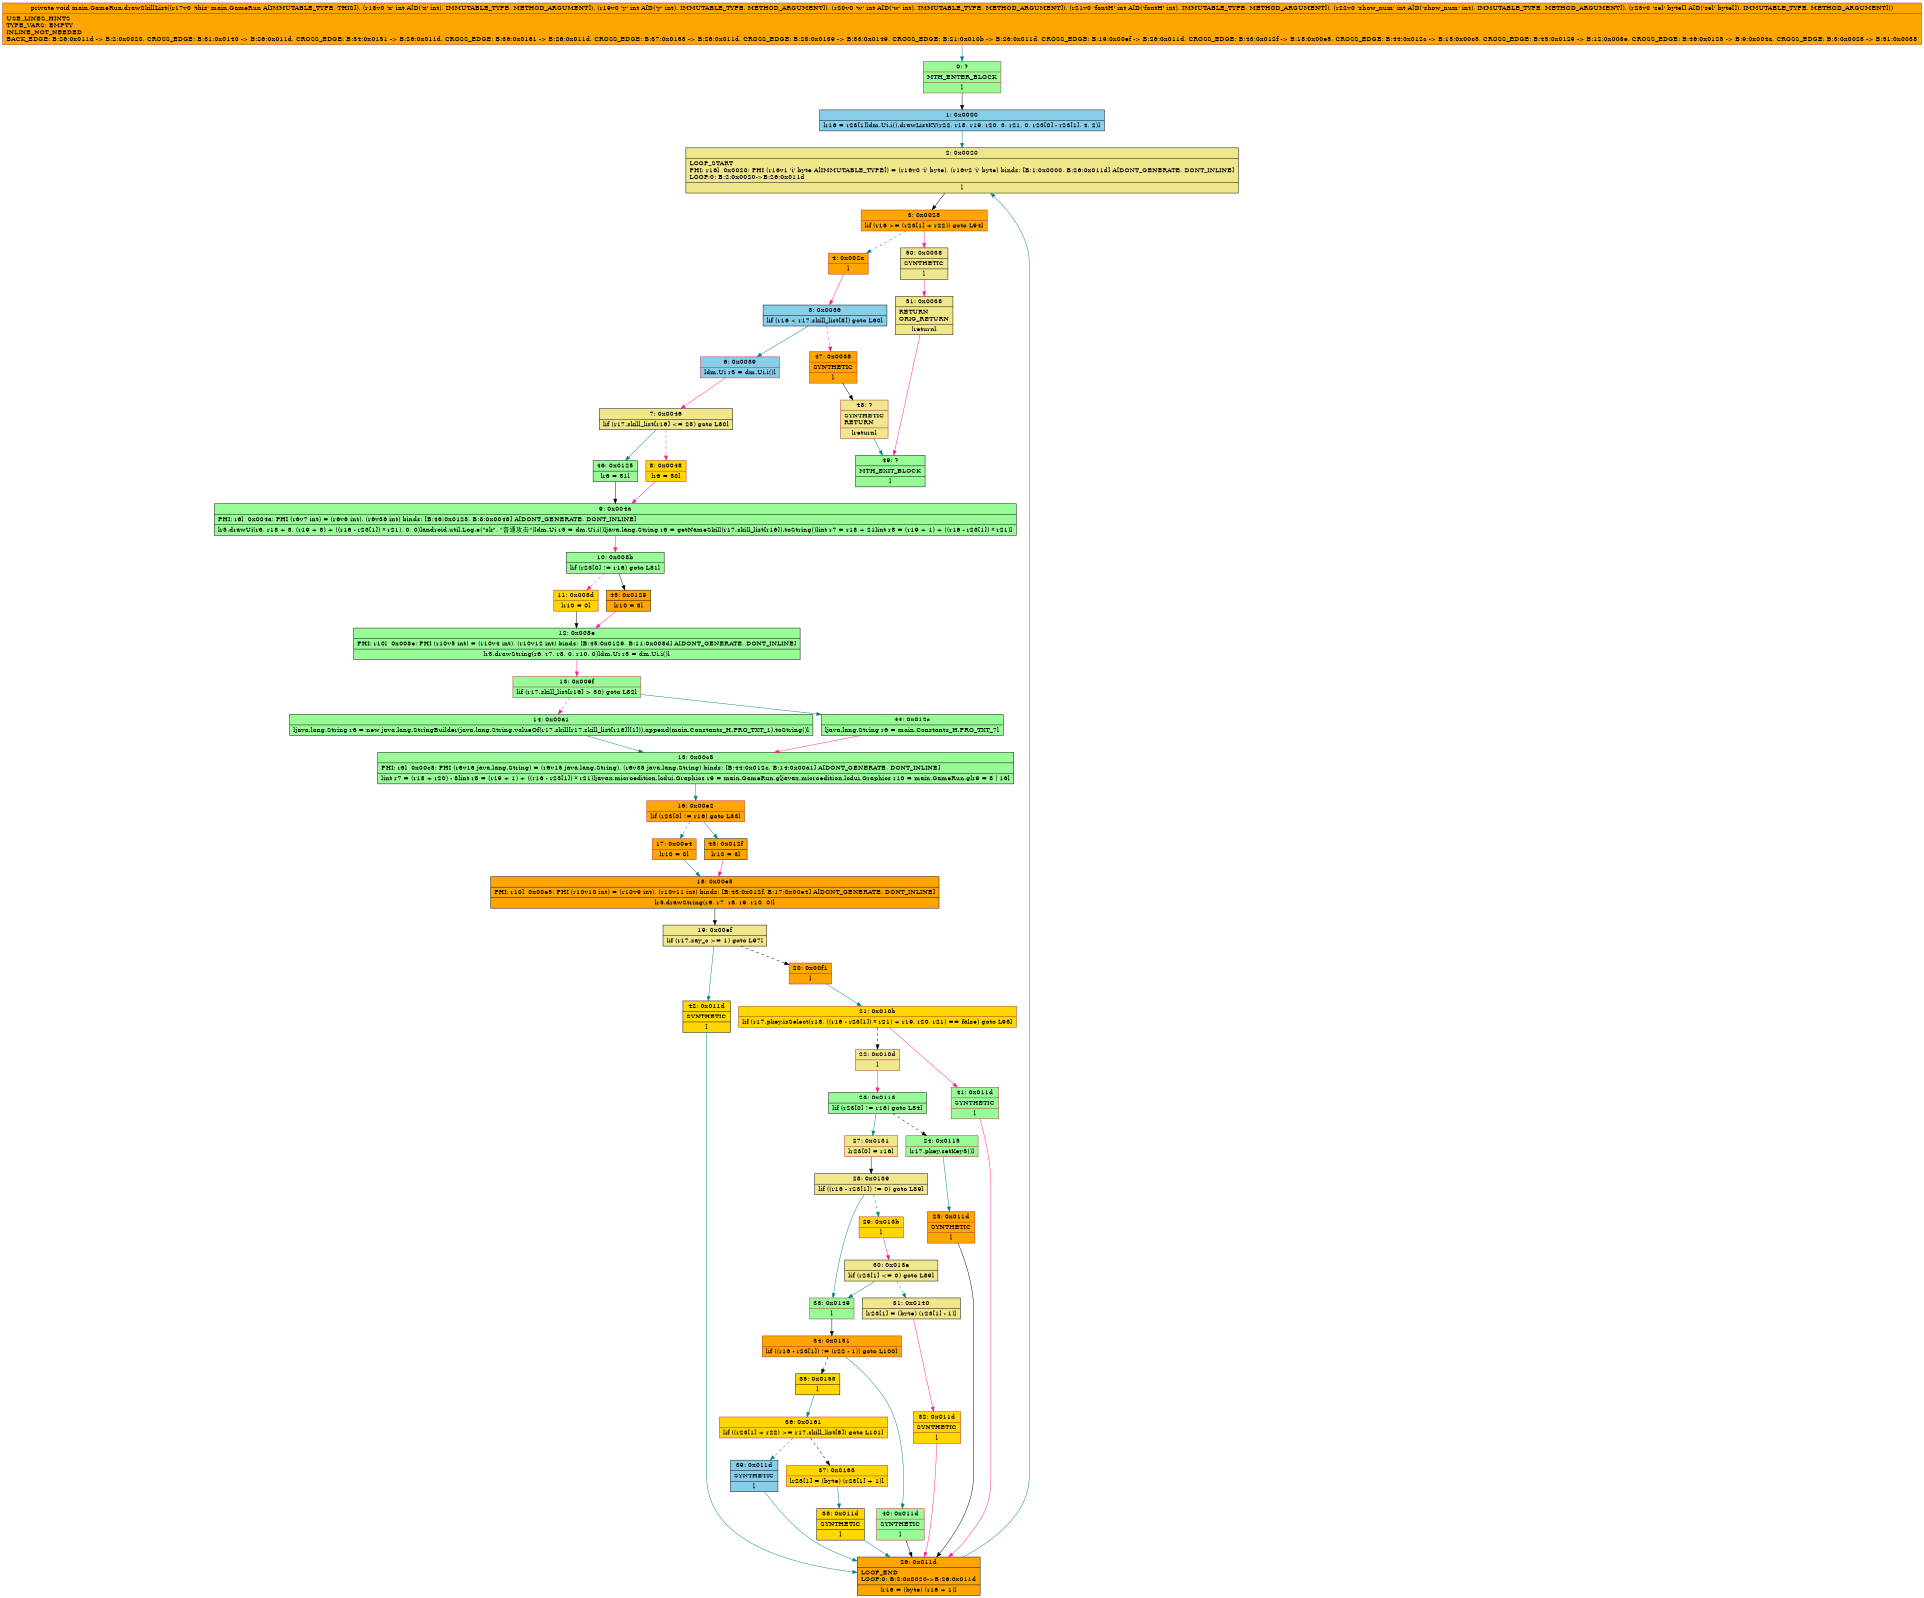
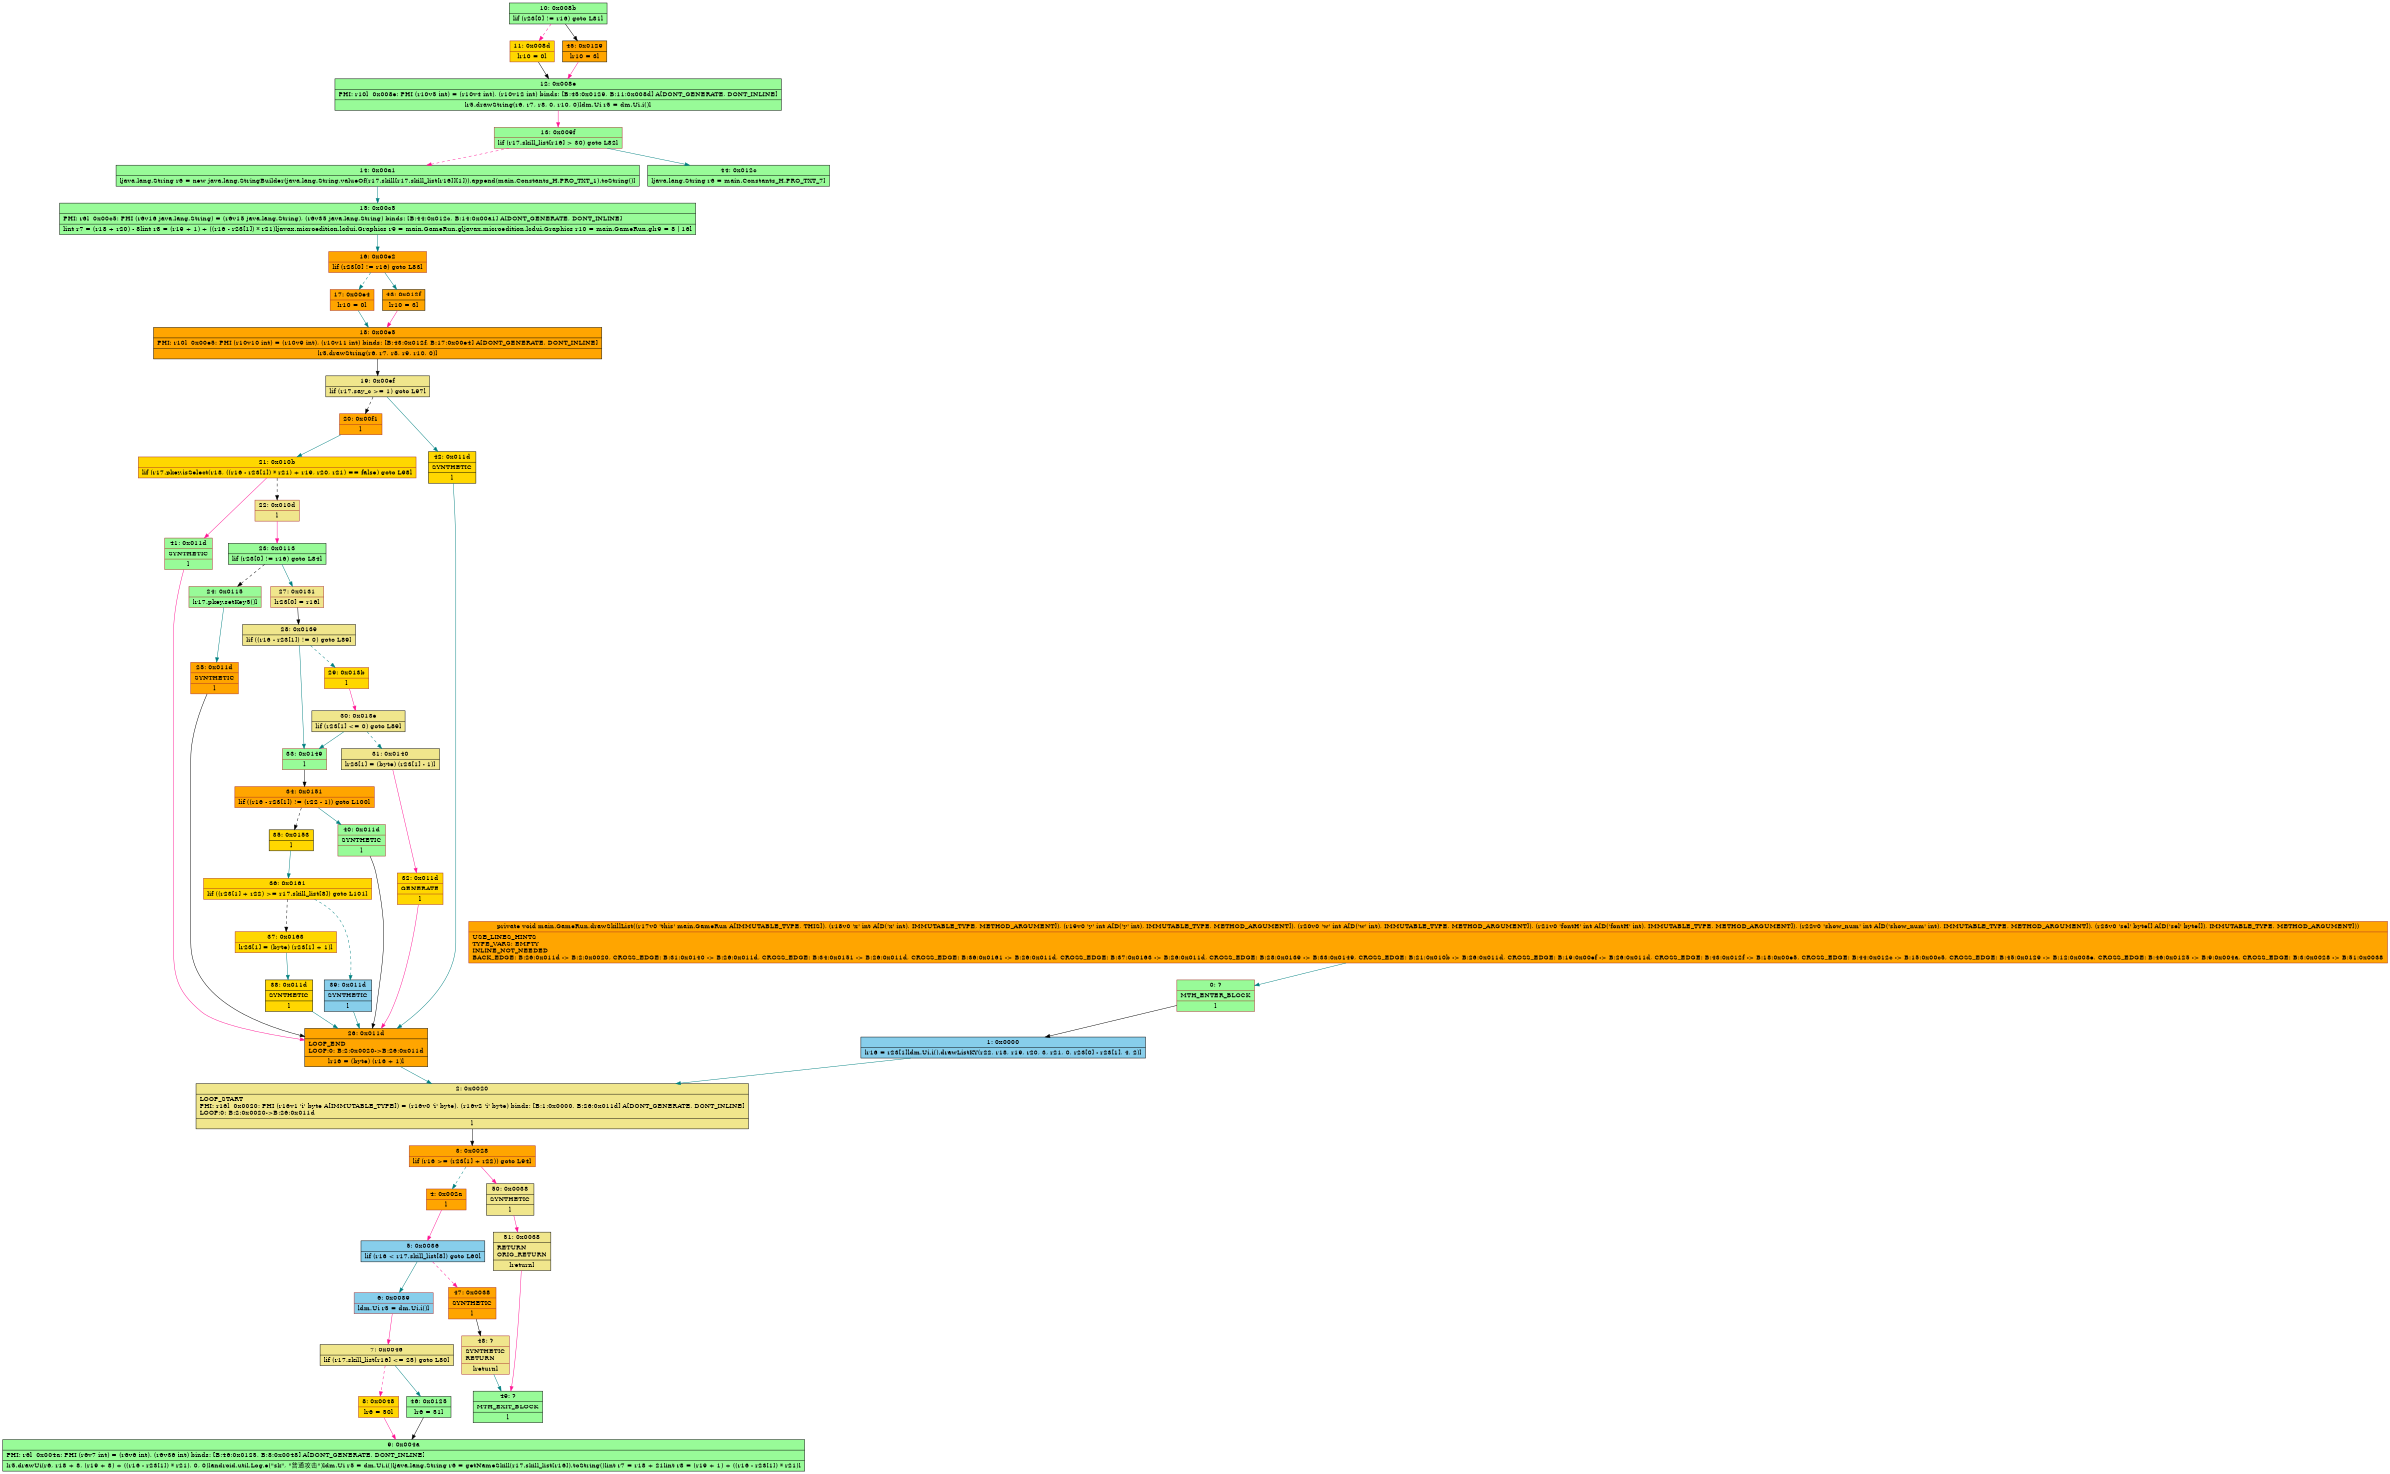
edge "9: 0x004a" -> "10: 0x008b": removed
edge "44: 0x012c" -> "15: 0x00c5": removed
node "32: 0x011d": text "SYNTHETIC" -> "GENERATE"
